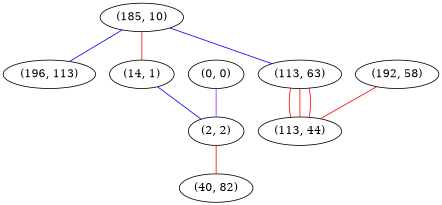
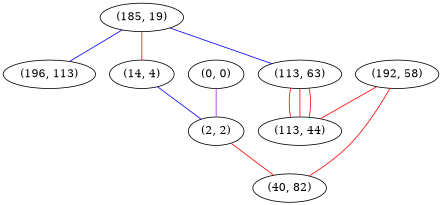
node "(185, 10)": label "(185, 10)" -> "(185, 19)"
node "(14, 1)": label "(14, 1)" -> "(14, 4)"
edge "(192, 58)" -- "(40, 82)": added
